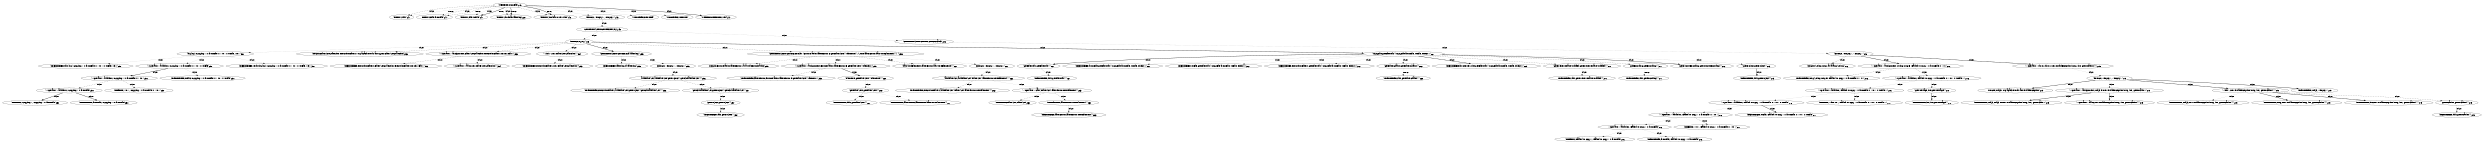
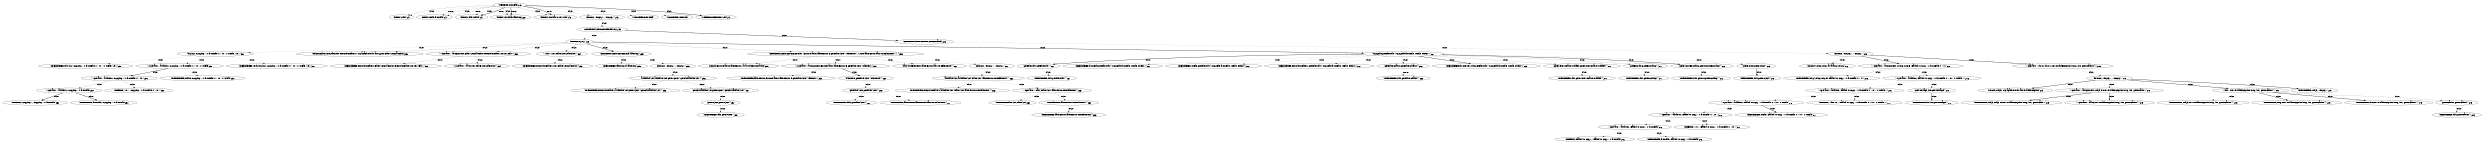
edge "(CONTROL_STRUCTURE,TRY,try)" -> "(CONTROL_STRUCTURE,CATCH,catch)": style dotted -> bold
edge "(getEncoding,getEncoding())" -> "(IDENTIFIER,this,getEncoding())": label "DDG: " -> "AST: "
node "(IDENTIFIER,this,getOutputEncoding())": added
